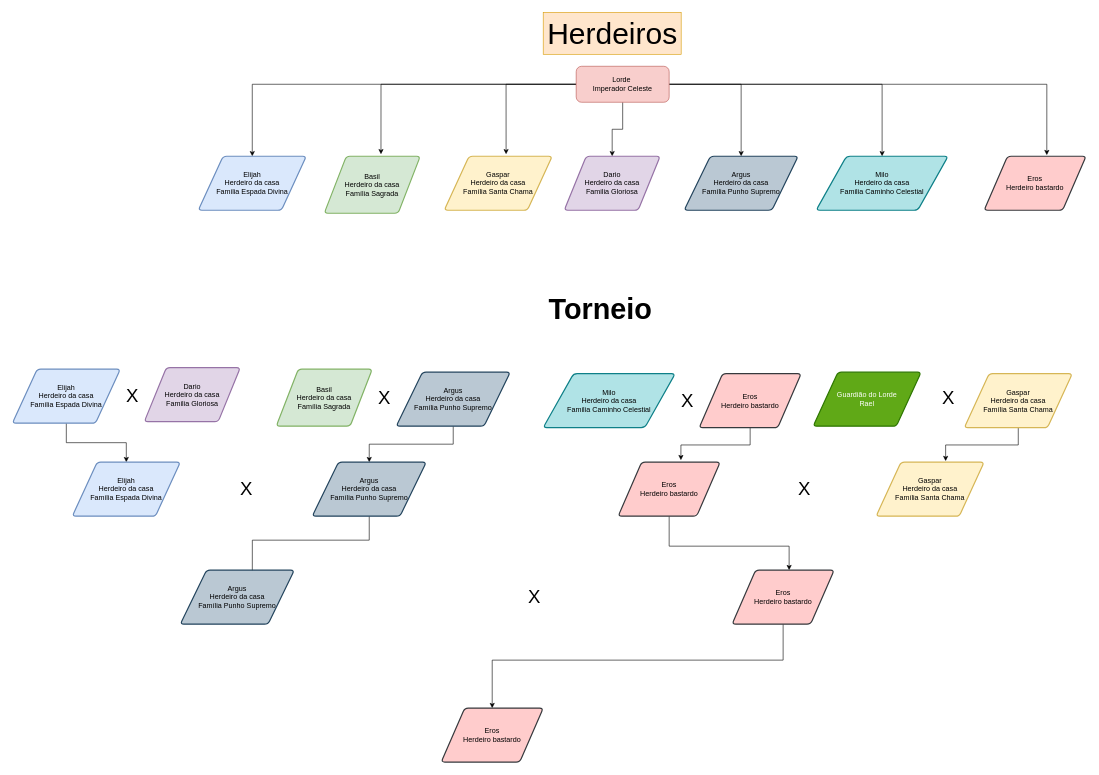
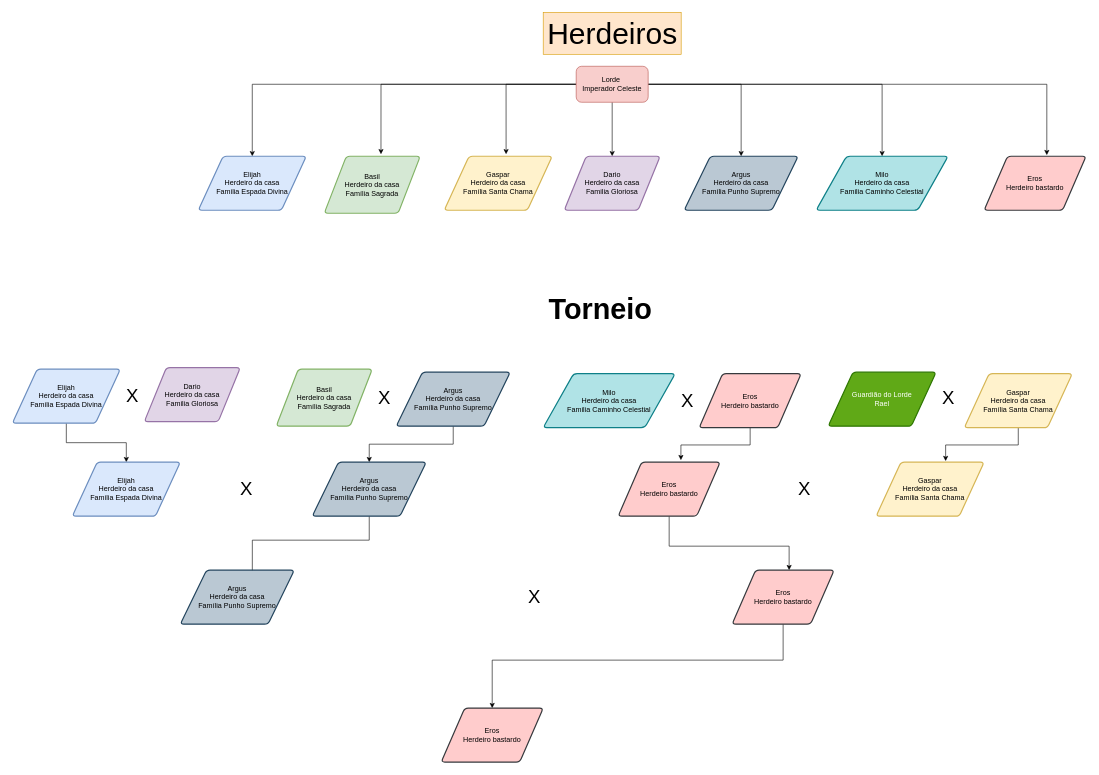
node "Lorde Imperador Celeste": size 93x36 -> 72x36
node "Guardião do Lorde Rael": moved (867, 399) -> (882, 399)
